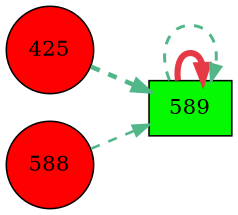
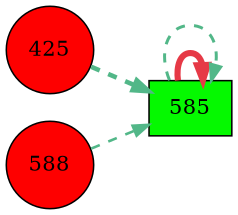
node "589": label "589" -> "585"
